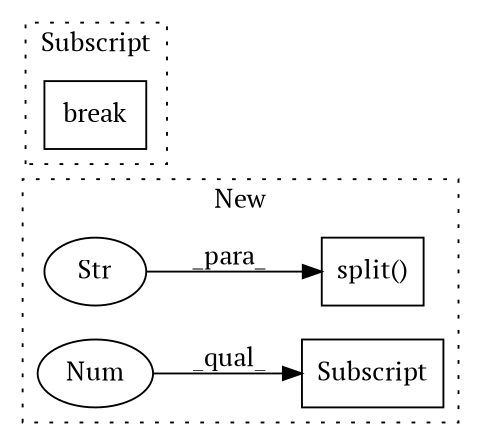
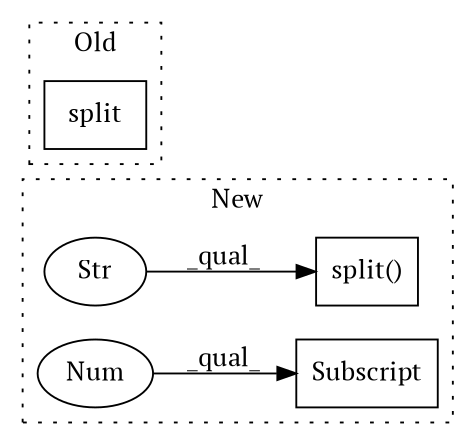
cluster "Subscript": label "Subscript" -> "Old"
node "break": label "break" -> "split"
edge "Str" -> "split()": label "_para_" -> "_qual_"
